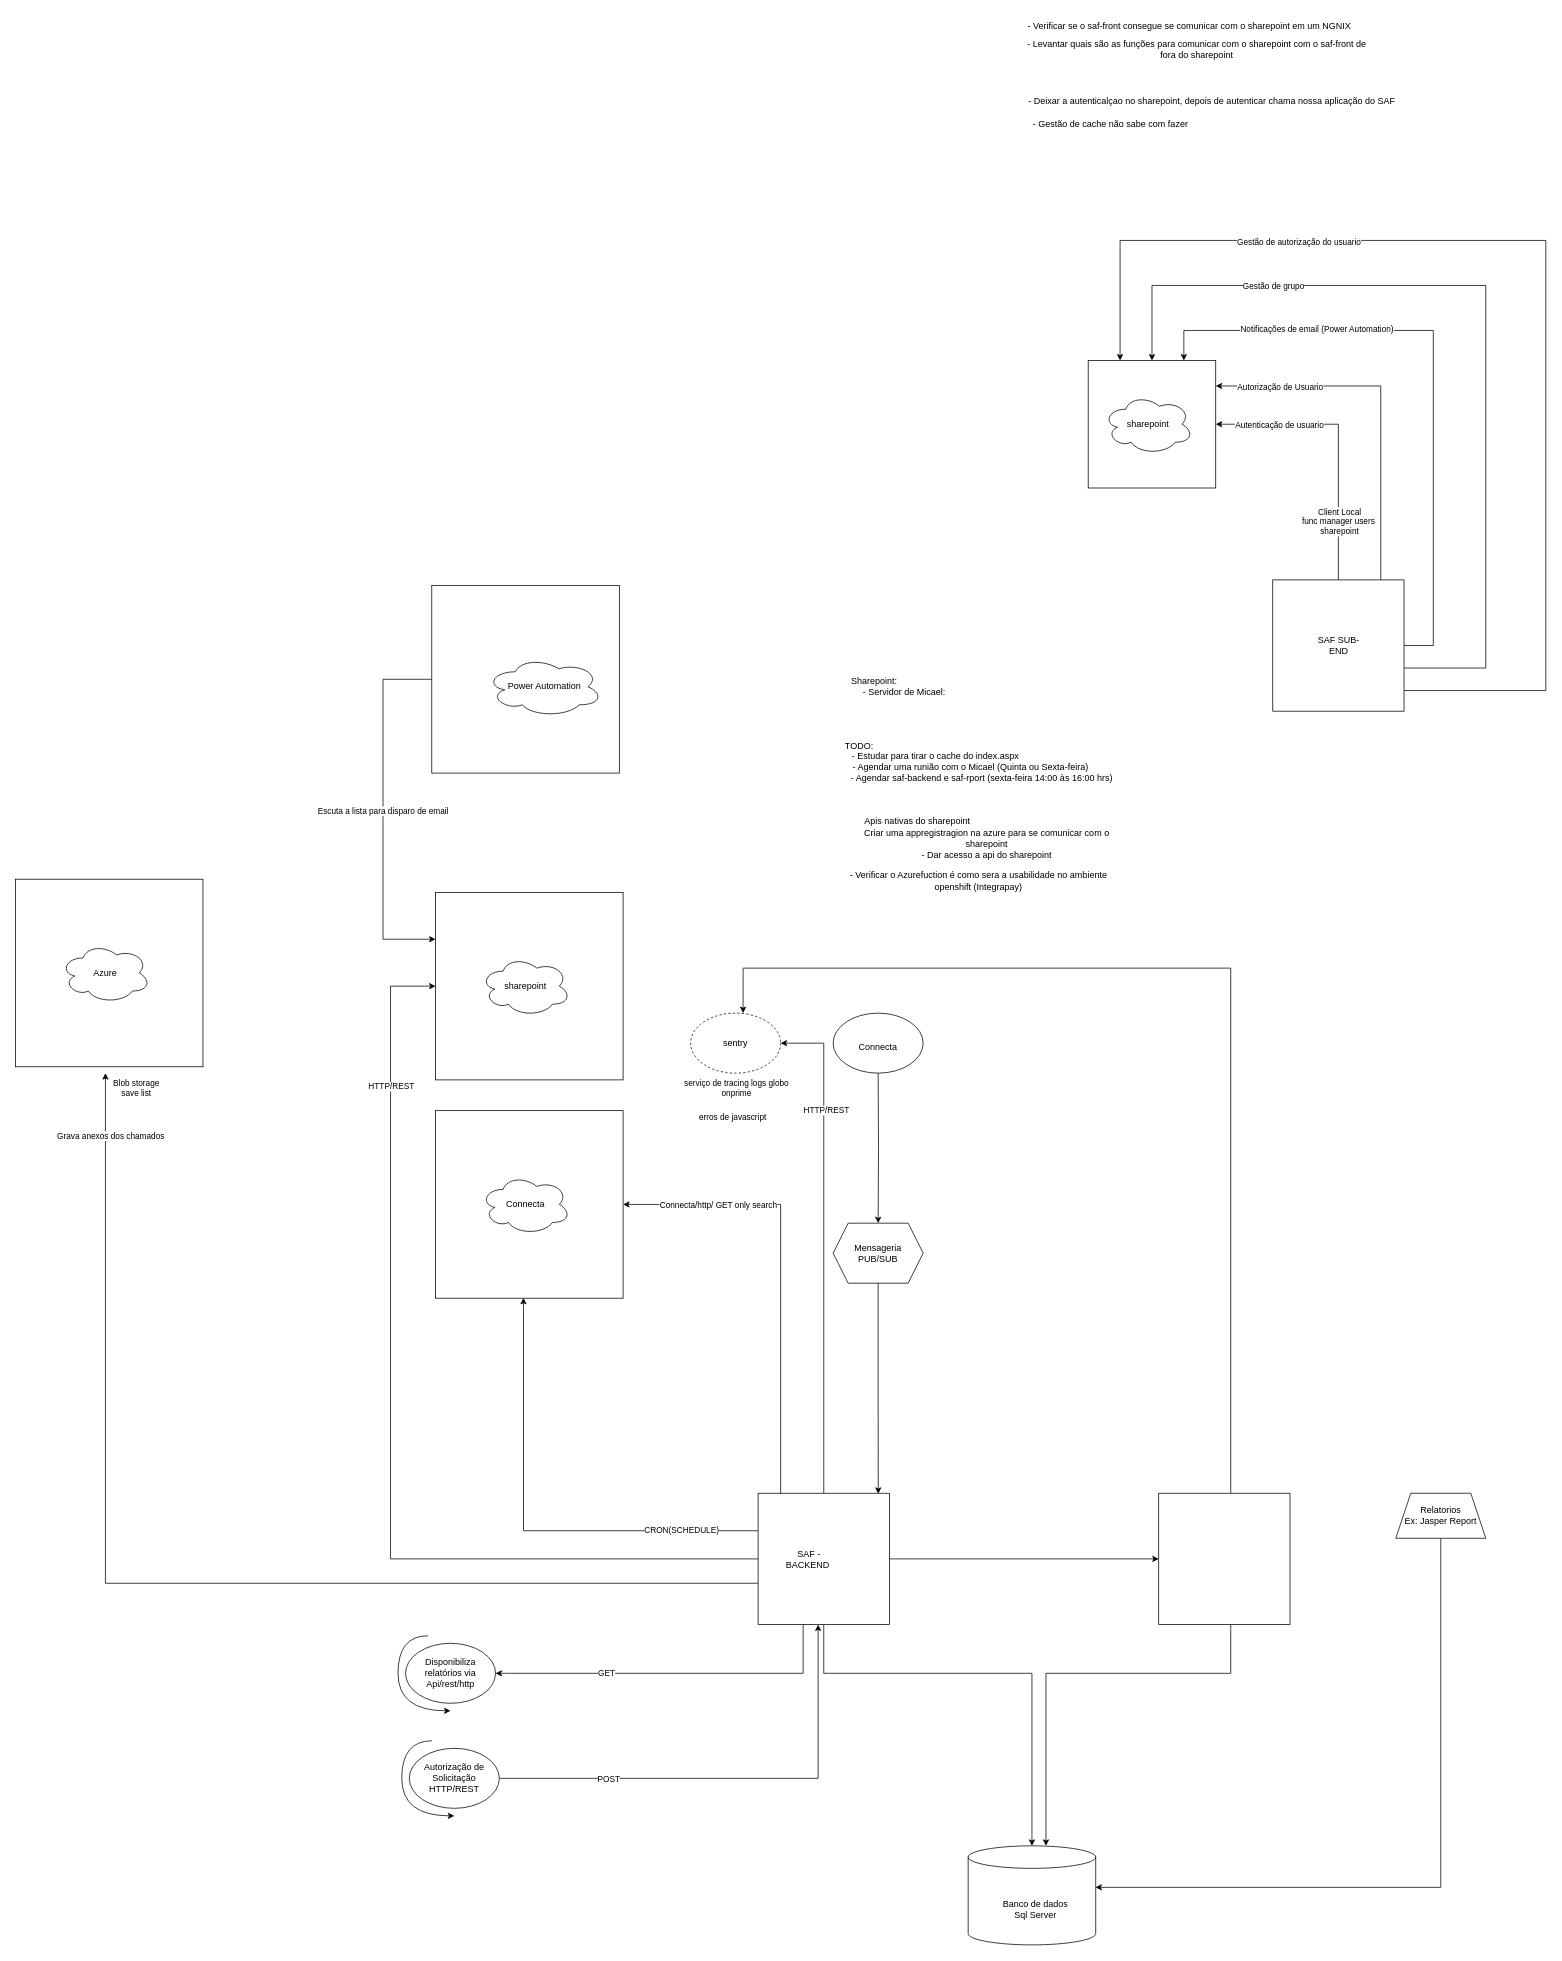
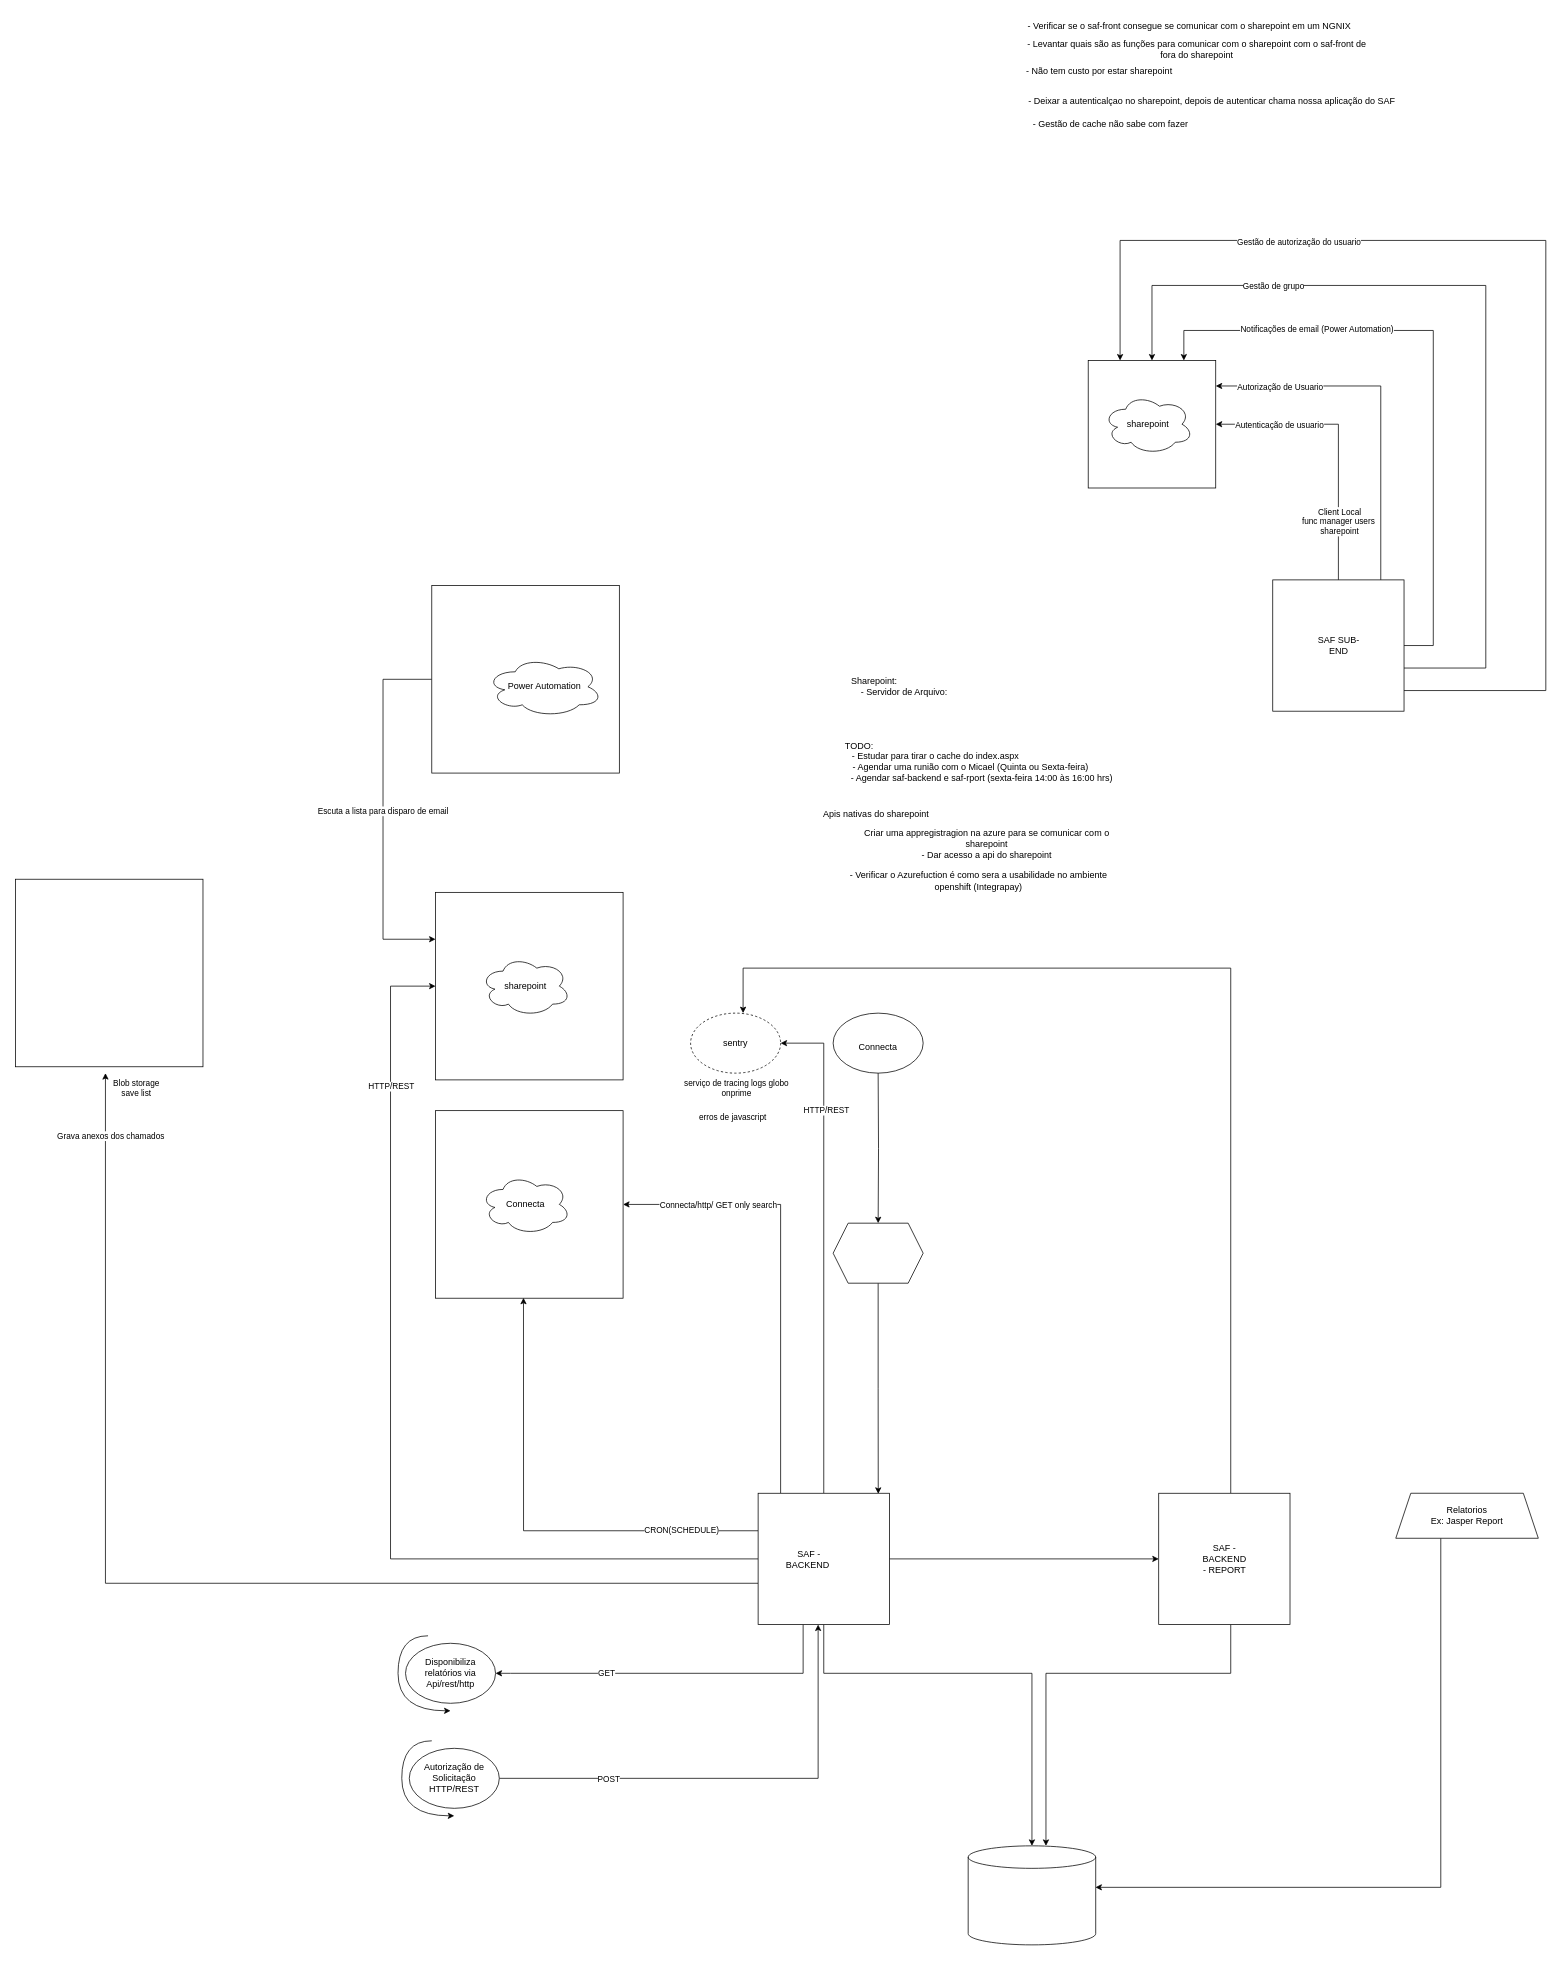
node "- Não tem custo por estar sharepoint": added
node "Sharepoint: - Servidor de Micael:": label "Sharepoint: - Servidor de Micael:" -> "Sharepoint: - Servidor de Arquivo:"
node "Apis nativas do sharepoint": moved (917, 822) -> (876, 814)
node "Azure": removed
node "Mensageria PUB/SUB": removed
node "Relatorios Ex: Jasper Report": size 90x45 -> 143x45
node "SAF -BACKEND - REPORT": added
node "Banco de dados Sql Server": removed
